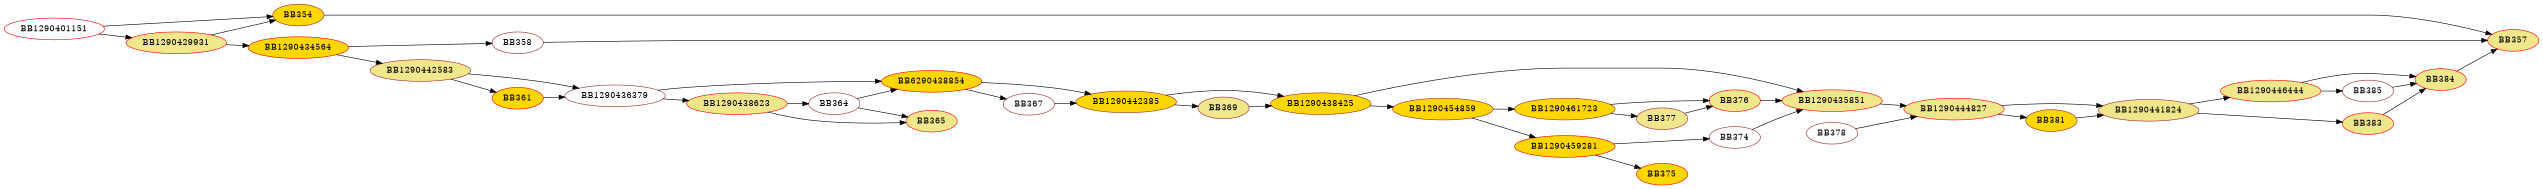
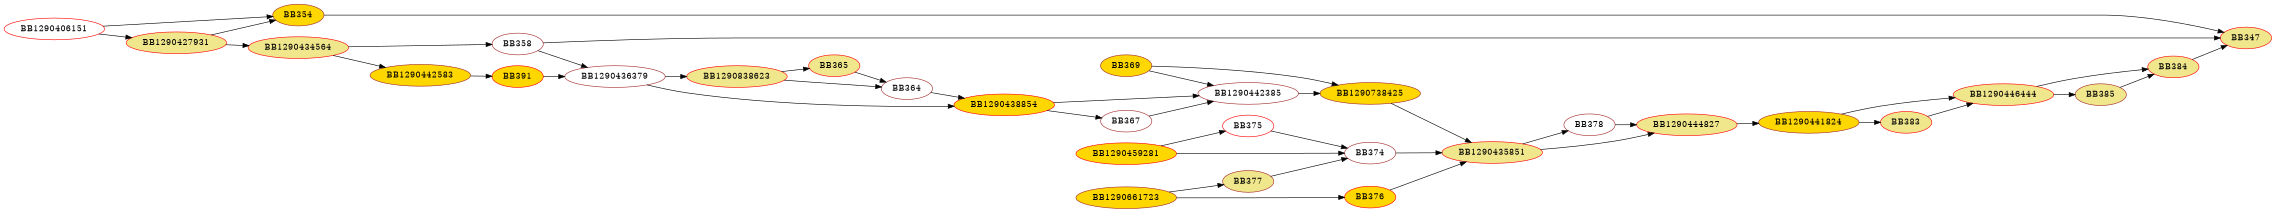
node "BB1290401151": label "BB1290401151" -> "BB1290406151"
node "BB357": label "BB357" -> "BB347"
node "BB1290429931": label "BB1290429931" -> "BB1290427931"
node "BB1290434564": fillcolor gold -> khaki
node "BB1290442583": fillcolor khaki -> gold
edge "BB1290442583" -> "BB1290436379": now "BB358" -> "BB1290436379"
node "BB6290438854": label "BB6290438854" -> "BB1290438854"
node "BB385": fillcolor white -> khaki
node "BB361": label "BB361" -> "BB391"
node "BB376": fillcolor khaki -> gold
node "BB1290442385": fillcolor gold -> white
edge "BB383" -> "BB384": now "BB383" -> "BB1290446444"
node "BB1290438623": label "BB1290438623" -> "BB1290838623"
node "BB1290438425": label "BB1290438425" -> "BB1290738425"
edge "BB1290442385" -> "BB369": reversed
node "BB369": fillcolor khaki -> gold
node "BB1290454859": removed
node "BB1290461723": label "BB1290461723" -> "BB1290661723"
edge "BB377" -> "BB376": now "BB377" -> "BB374"
node "BB1290441824": fillcolor khaki -> gold
edge "BB364" -> "BB365": reversed
node "BB381": removed
edge "BB1290435851" -> "BB378": added
edge "BB375" -> "BB374": added
node "BB375": fillcolor gold -> white
